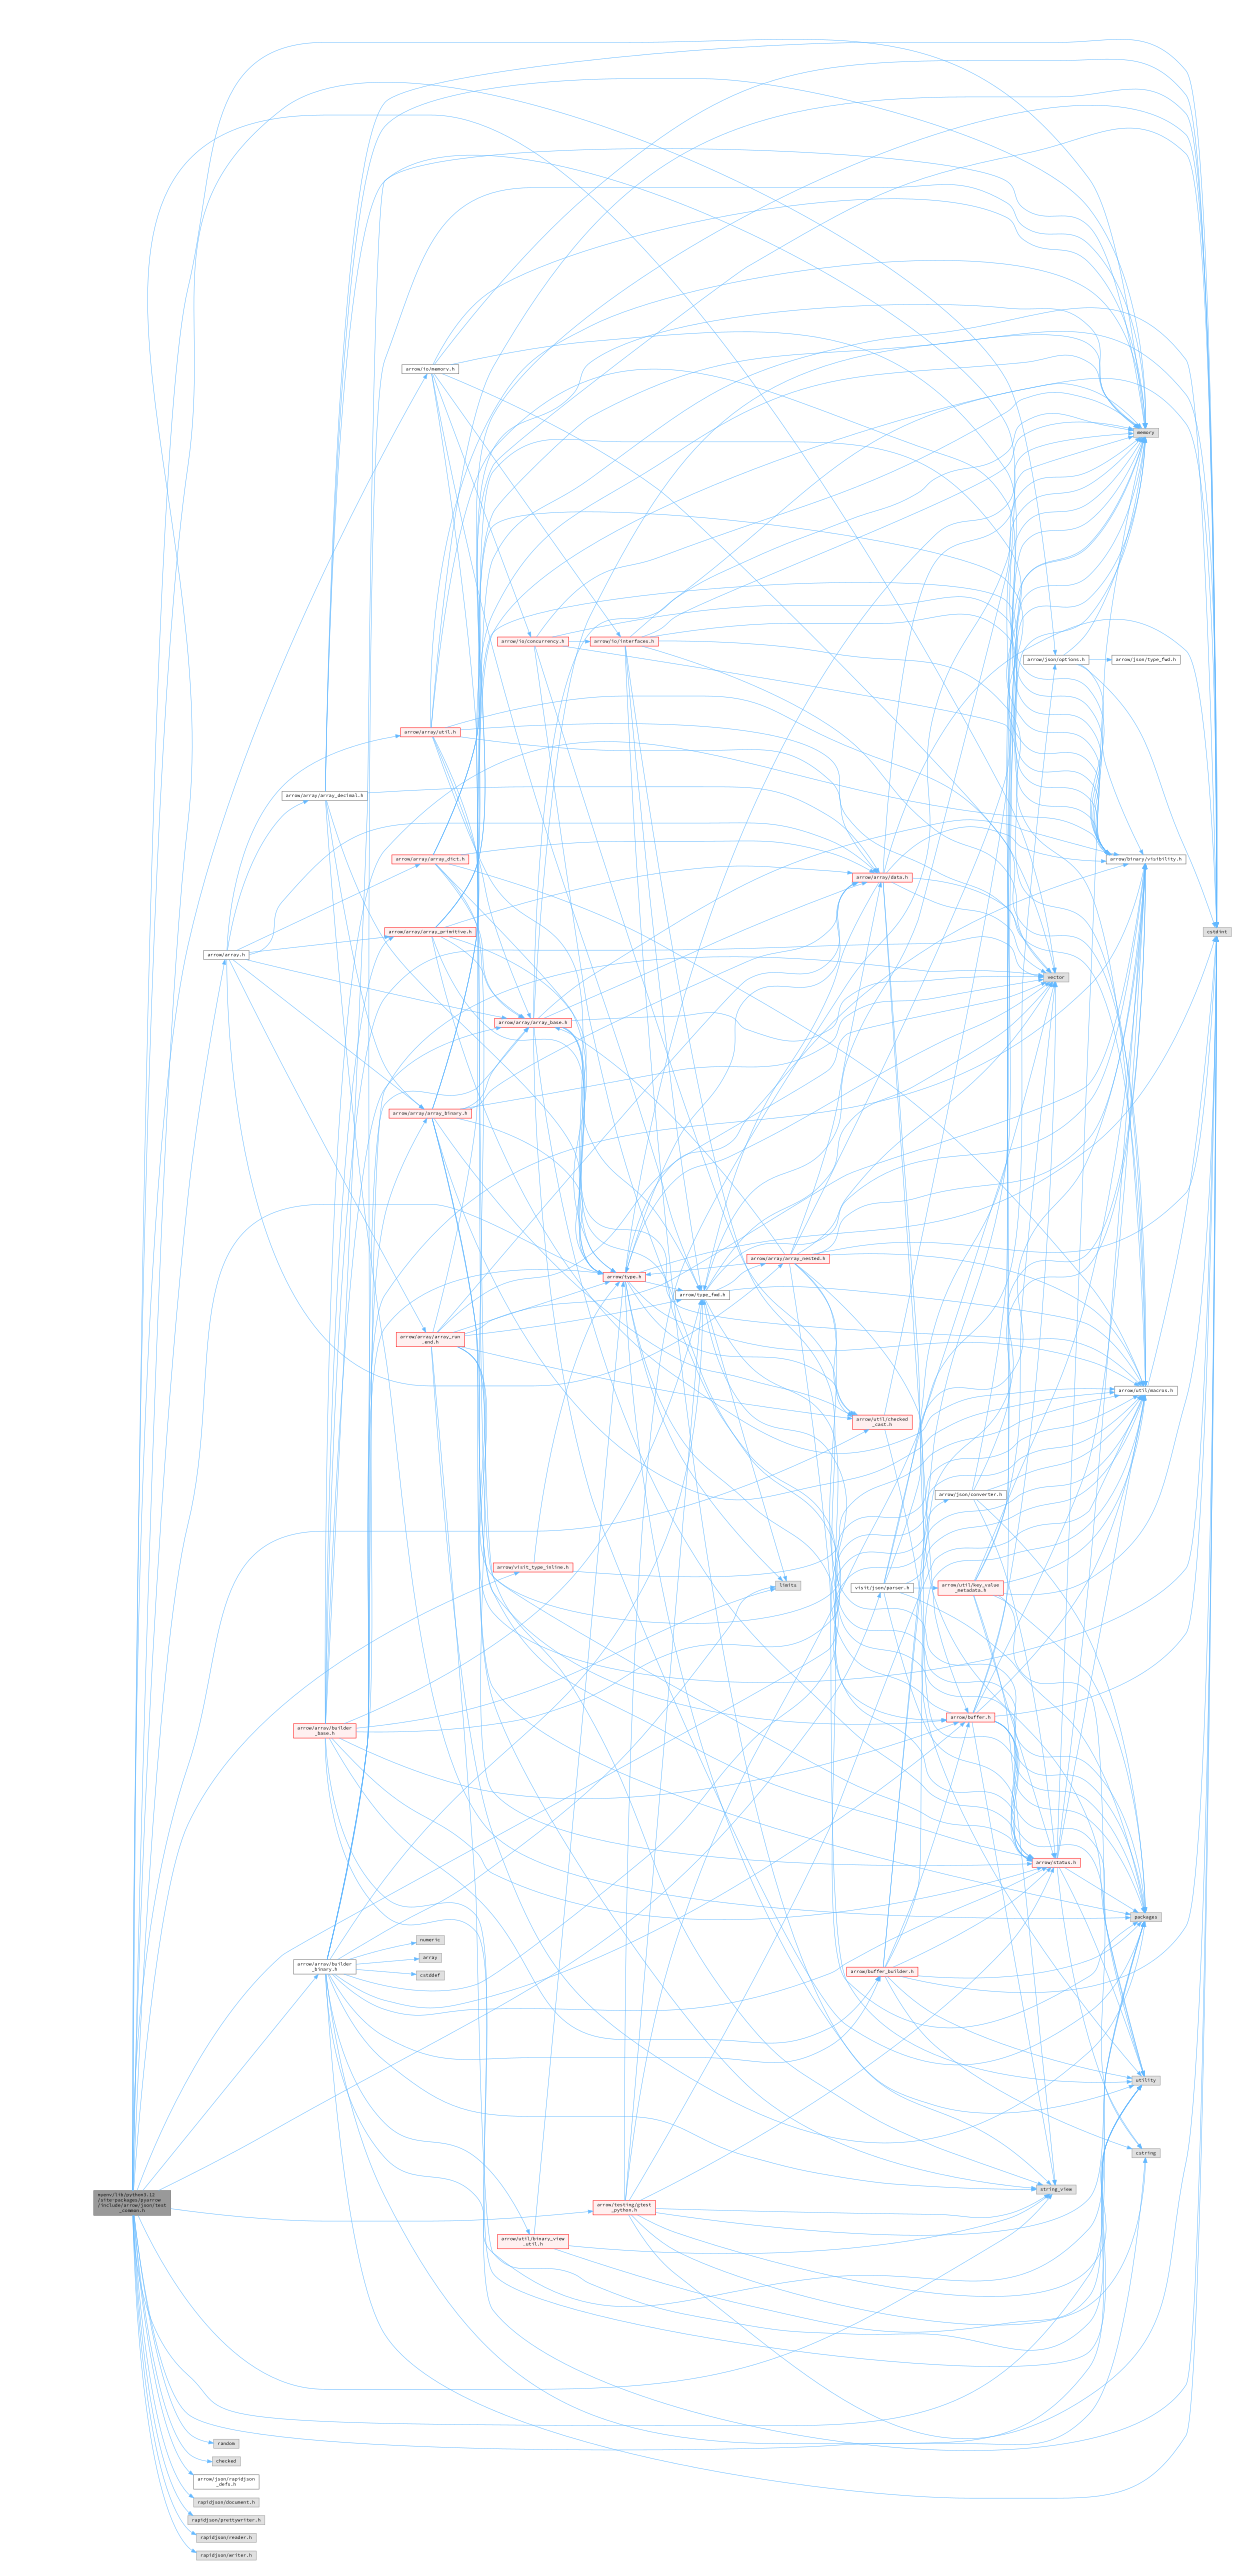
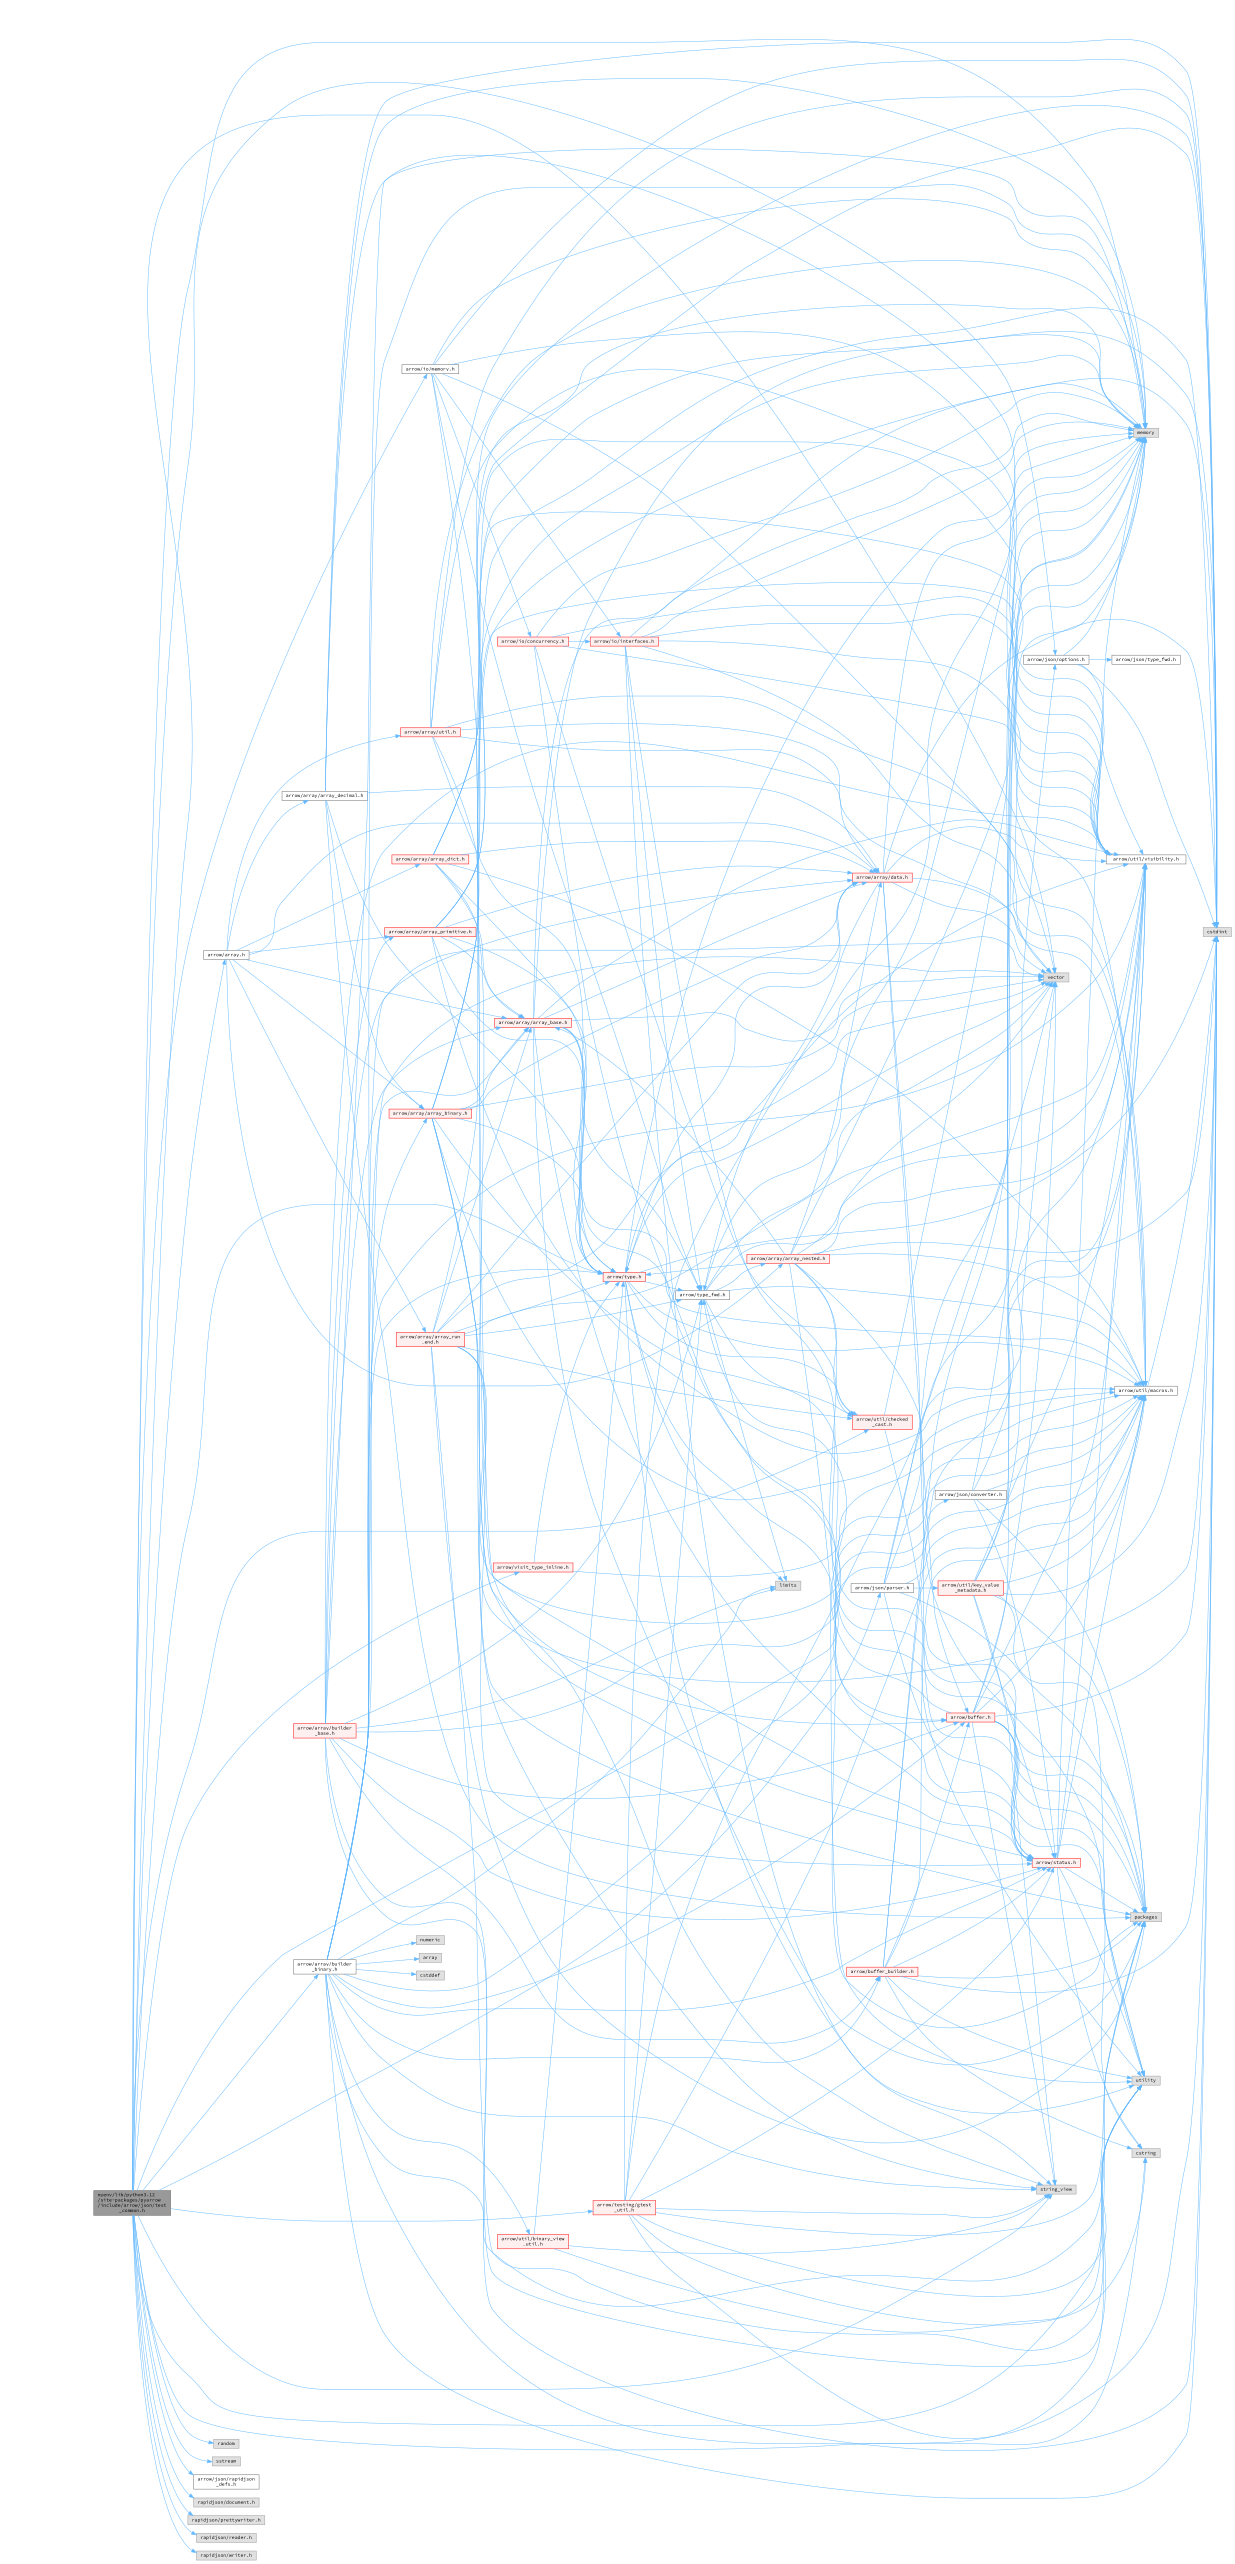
node "arrow/binary/visibility.h": label "arrow/binary/visibility.h" -> "arrow/util/visibility.h"
edge "arrow/array/util.h" -> "arrow/array/array_base.h": now "arrow/array/array_run _end.h" -> "arrow/array/array_base.h"
node "visit/json/parser.h": label "visit/json/parser.h" -> "arrow/json/parser.h"
edge "arrow/array/builder _binary.h" -> "arrow/type_fwd.h": now "arrow/array/builder _binary.h" -> "arrow/array/data.h"
node "arrow/testing/gtest _python.h": label "arrow/testing/gtest _python.h" -> "arrow/testing/gtest _util.h"
node "checked": label "checked" -> "sstream"
